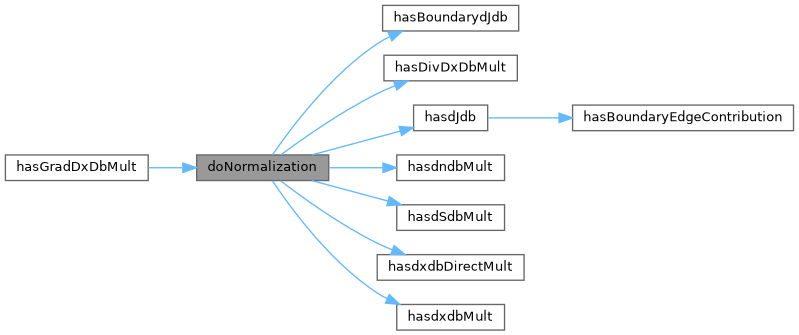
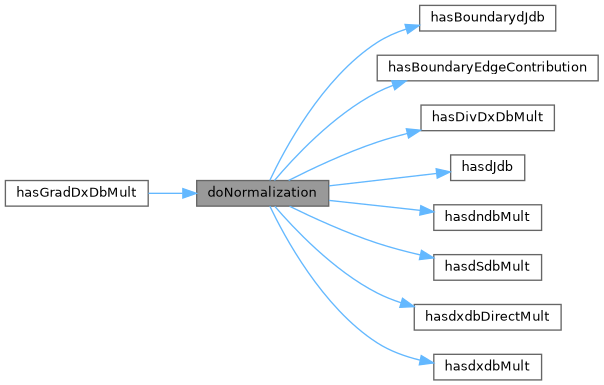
edge "hasdJdb" -> "hasBoundaryEdgeContribution": now "doNormalization" -> "hasBoundaryEdgeContribution"
